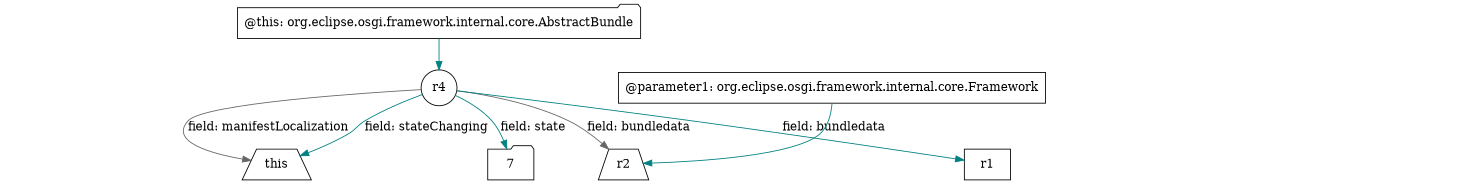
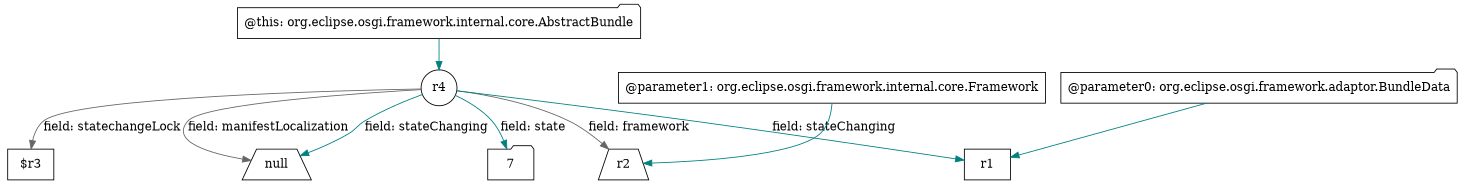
node "@parameter0: org.eclipse.osgi.framework.adaptor.BundleData": added
edge "r4" -> "r2": label "field: bundledata" -> "field: framework"
edge "r4" -> "r1": label "field: bundledata" -> "field: stateChanging"
node "$r3": added
node "this": label "this" -> "null"
